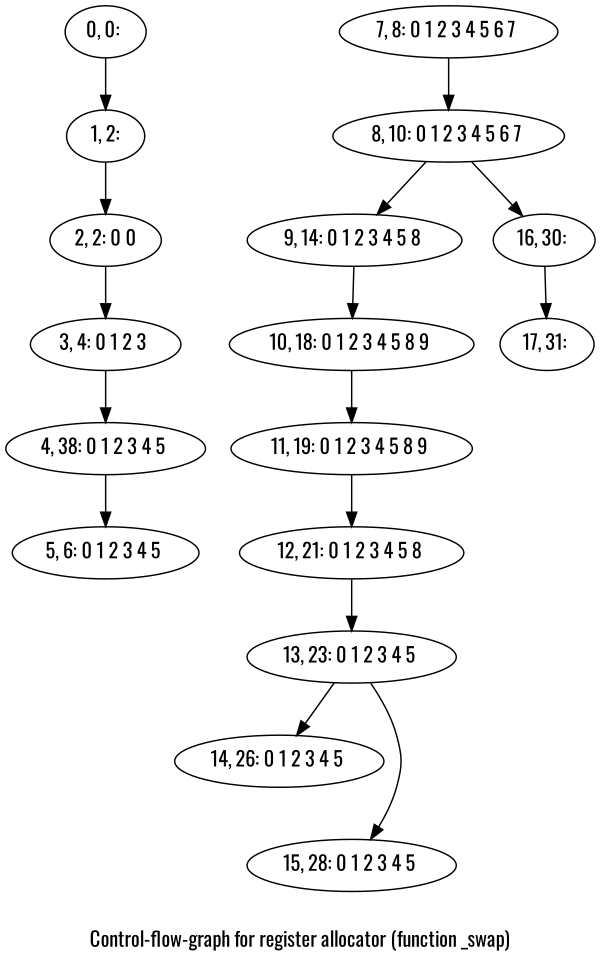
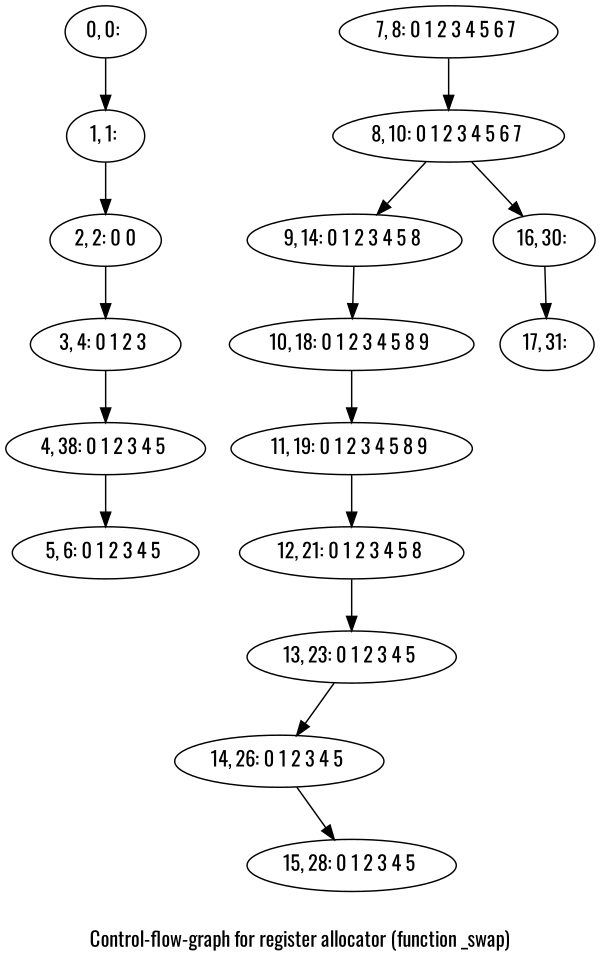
node "1, 2:": label "1, 2:" -> "1, 1:"
edge "13, 23: 0 1 2 3 4 5" -> "15, 28: 0 1 2 3 4 5": now "14, 26: 0 1 2 3 4 5" -> "15, 28: 0 1 2 3 4 5"
